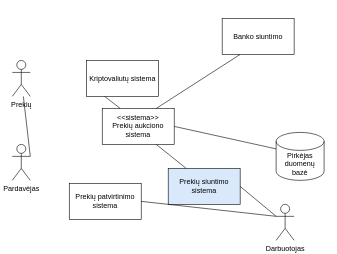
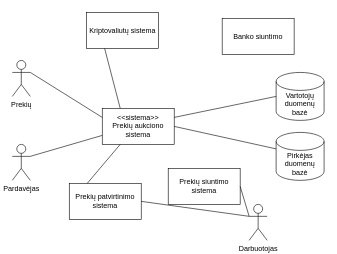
node "Kriptovaliutų sistema": moved (123, 78) -> (123, 30)
edge "Banko siuntimo" -- "<<sistema>> Prekių aukciono sistema": removed
edge "Prekių" -- "<<sistema>> Prekių aukciono sistema": added
node "Vartotojų duomenų bazė": added
edge "Vartotojų duomenų bazė" -- "<<sistema>> Prekių aukciono sistema": added
edge "Prekių" -- "Pardavėjas": now "<<sistema>> Prekių aukciono sistema" -- "Pardavėjas"
edge "<<sistema>> Prekių aukciono sistema" -- "Prekių siuntimo sistema": removed
edge "<<sistema>> Prekių aukciono sistema" -- "Prekių patvirtinimo sistema": added
node "Prekių siuntimo sistema": fillcolor #dae8fc -> #ffffff
node "Darbuotojas": moved (285, 222) -> (258, 222)
